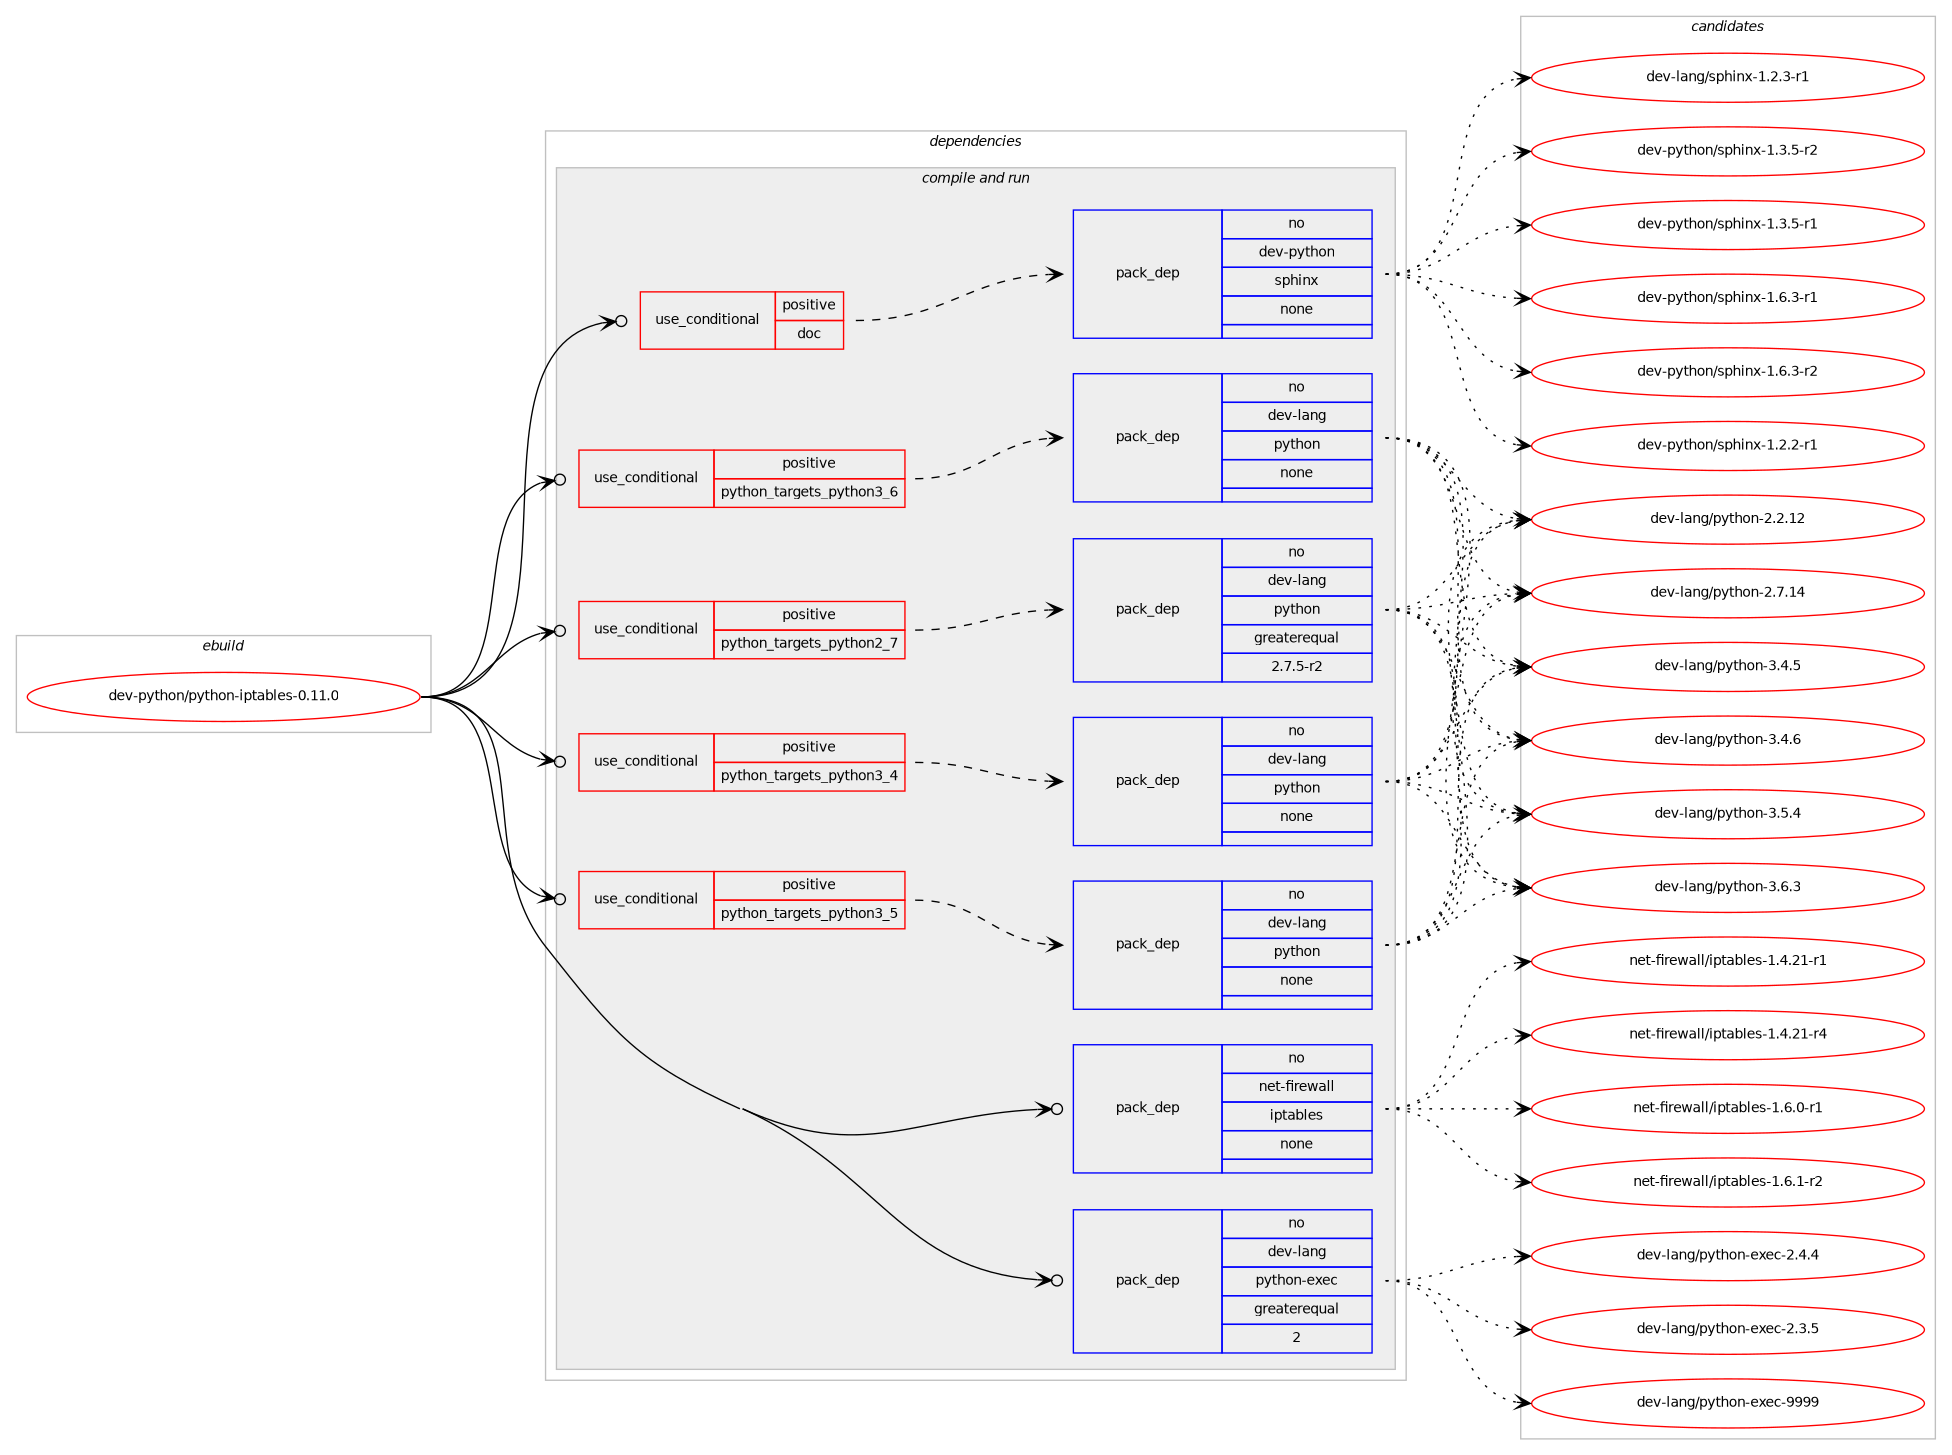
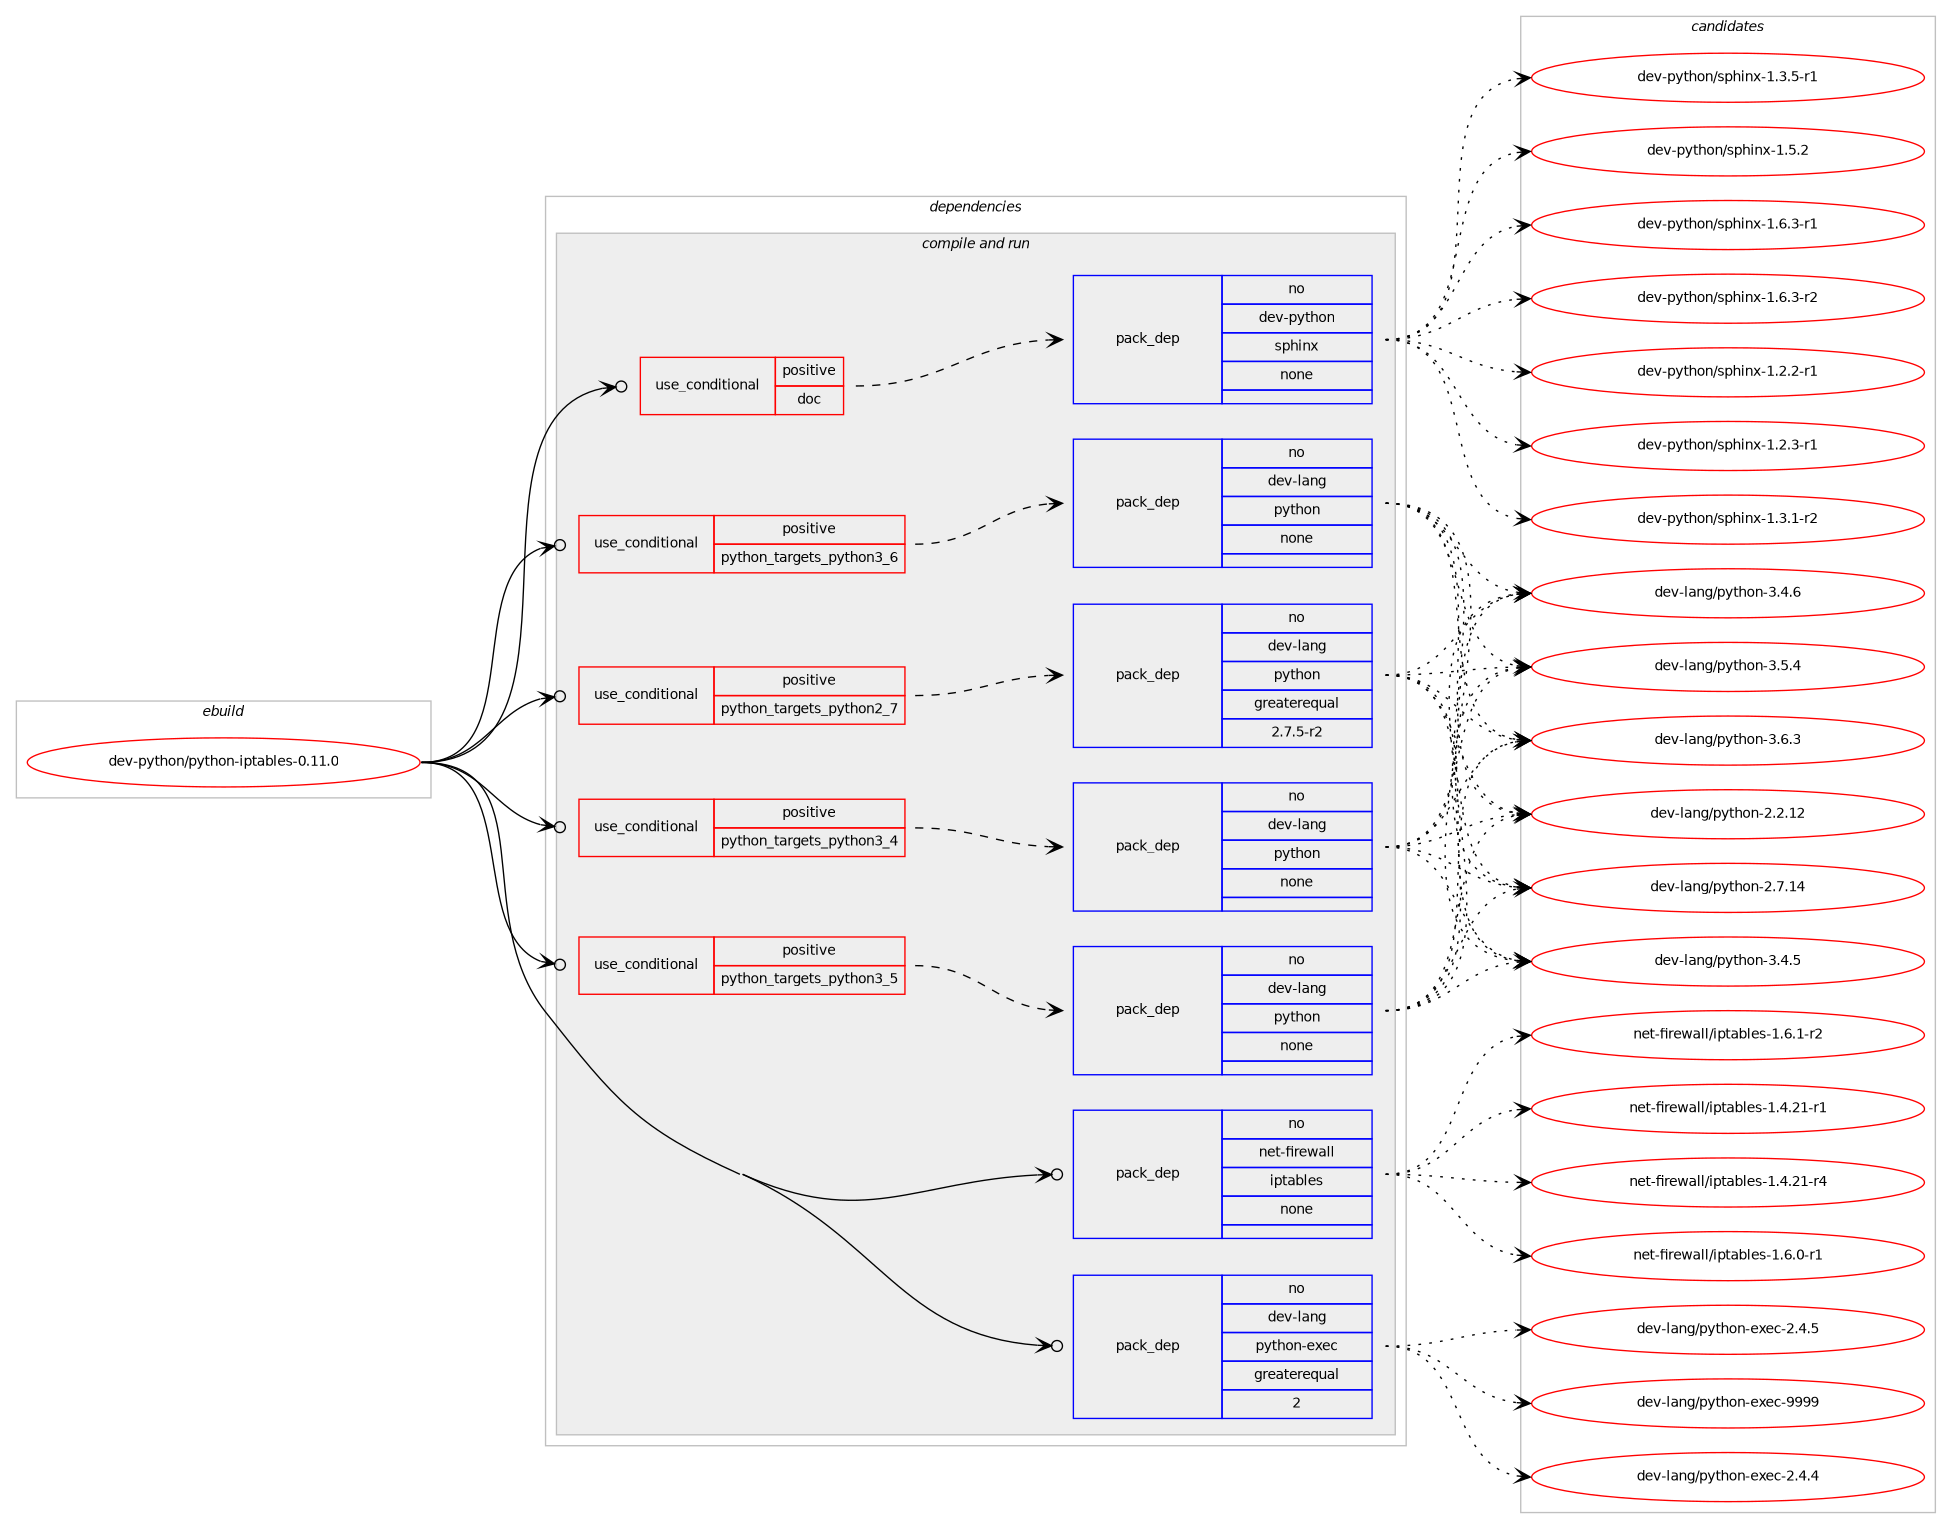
node "dev-lang/sphinx-1.2.3-r1": label "dev-lang/sphinx-1.2.3-r1" -> "dev-python/sphinx-1.2.3-r1"
node "dev-python/sphinx-1.3.5-r2": label "dev-python/sphinx-1.3.5-r2" -> "dev-python/sphinx-1.3.1-r2"
node "dev-python/sphinx-1.5.2": added
node "dev-lang/python-exec-2.3.5": label "dev-lang/python-exec-2.3.5" -> "dev-lang/python-exec-2.4.5"
